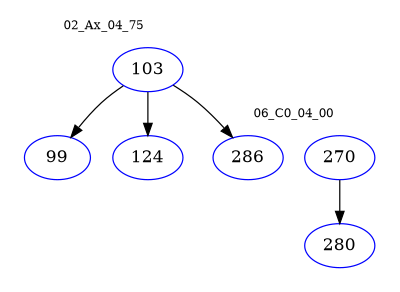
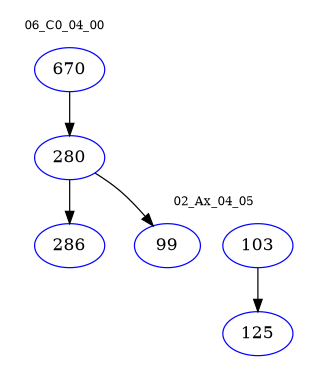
cluster "02_Ax_04_75": label "02_Ax_04_75" -> "02_Ax_04_05"
edge "103" -> "99": now "280" -> "99"
edge "103" -> "286": now "280" -> "286"
node "124": label "124" -> "125"
node "270": label "270" -> "670"
